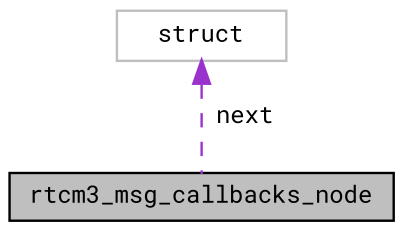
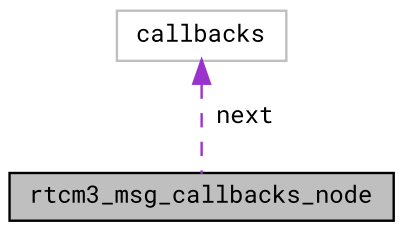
node "struct": label "struct" -> "callbacks"
